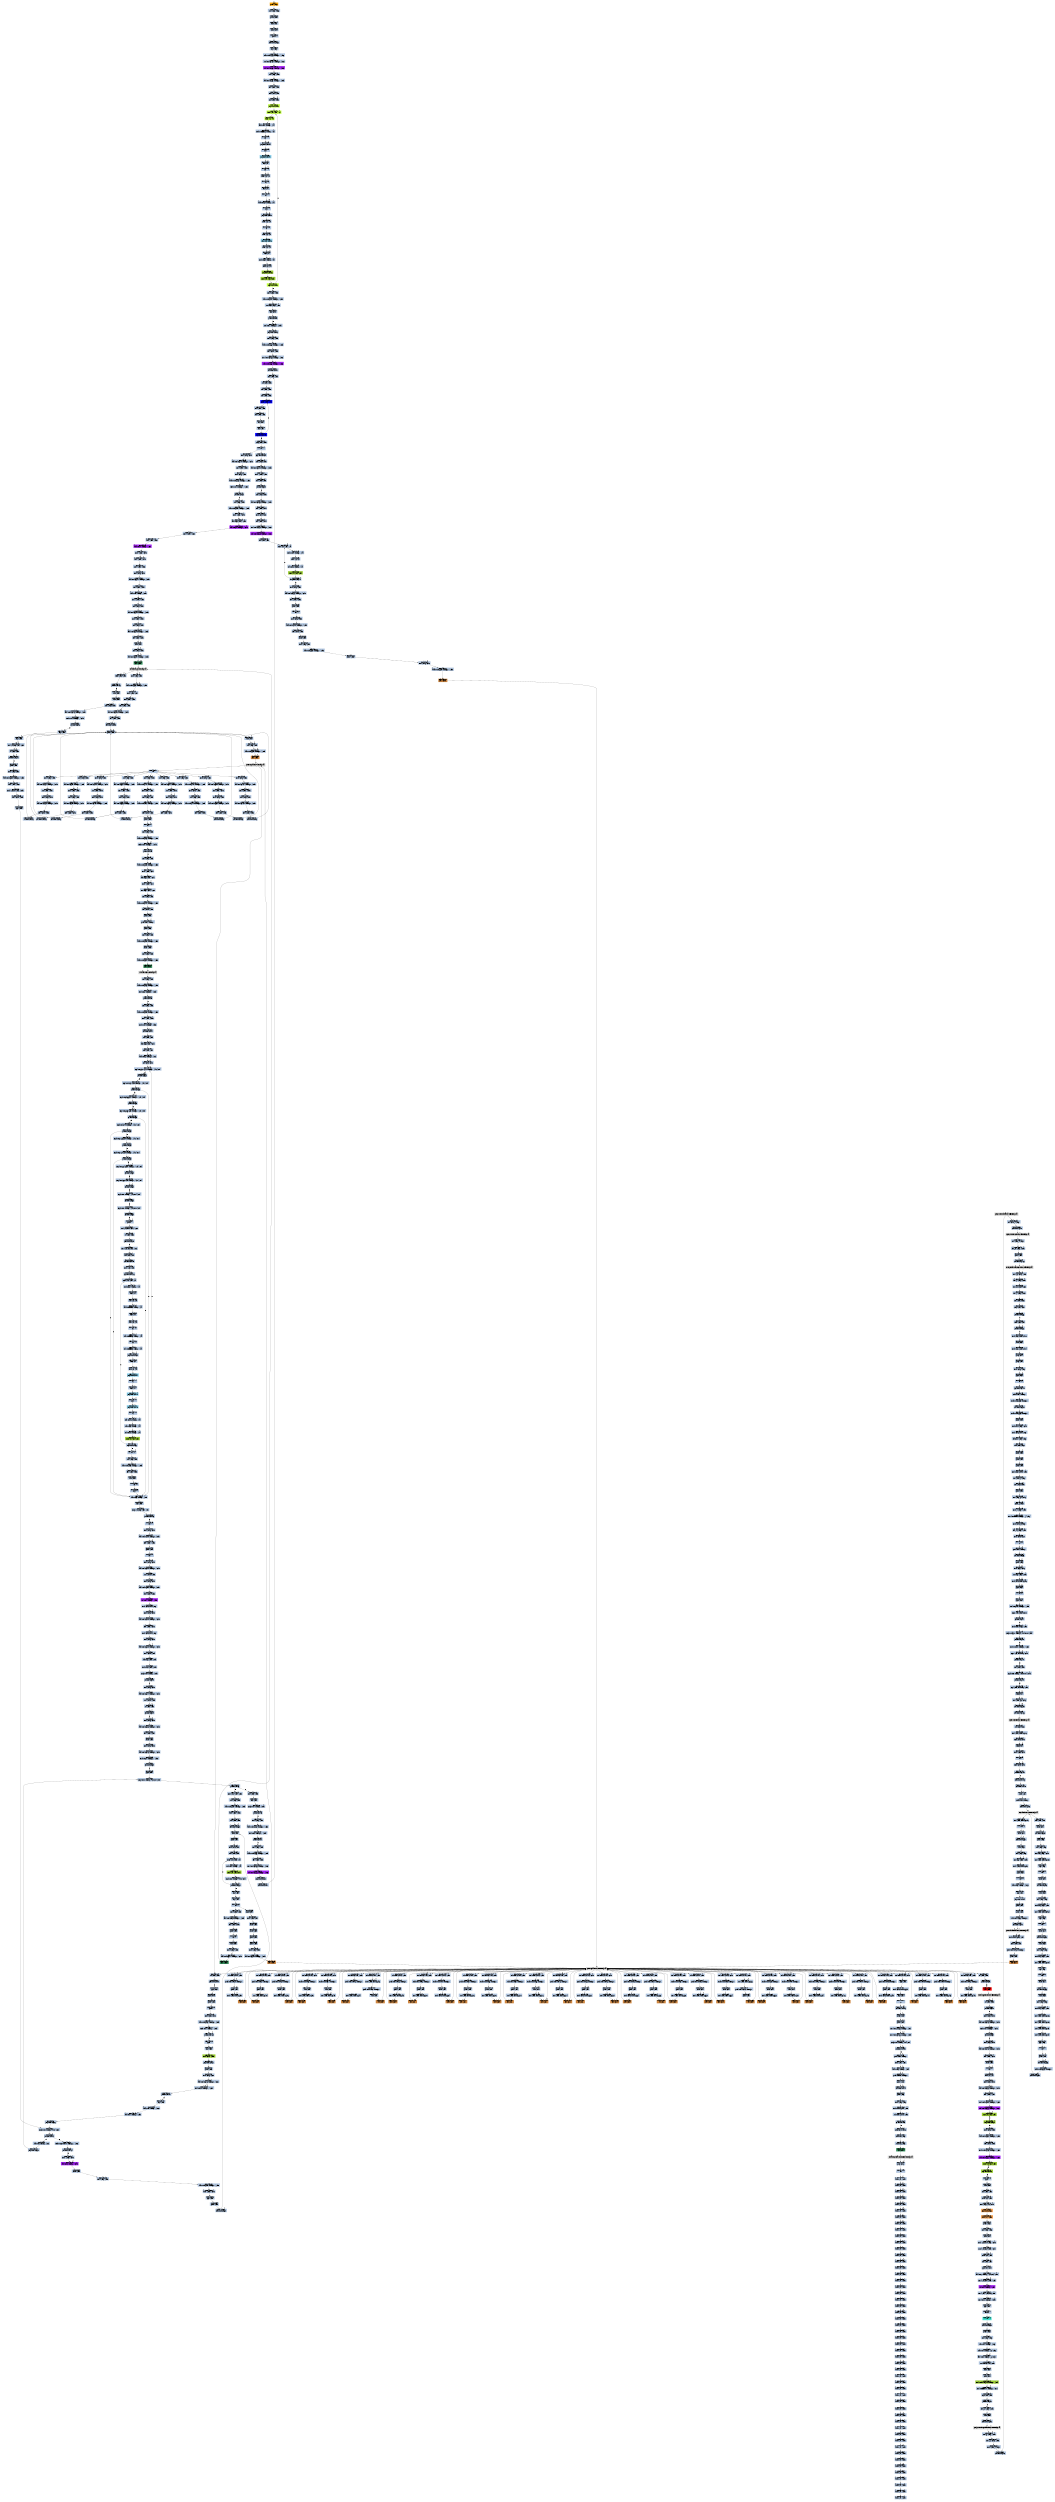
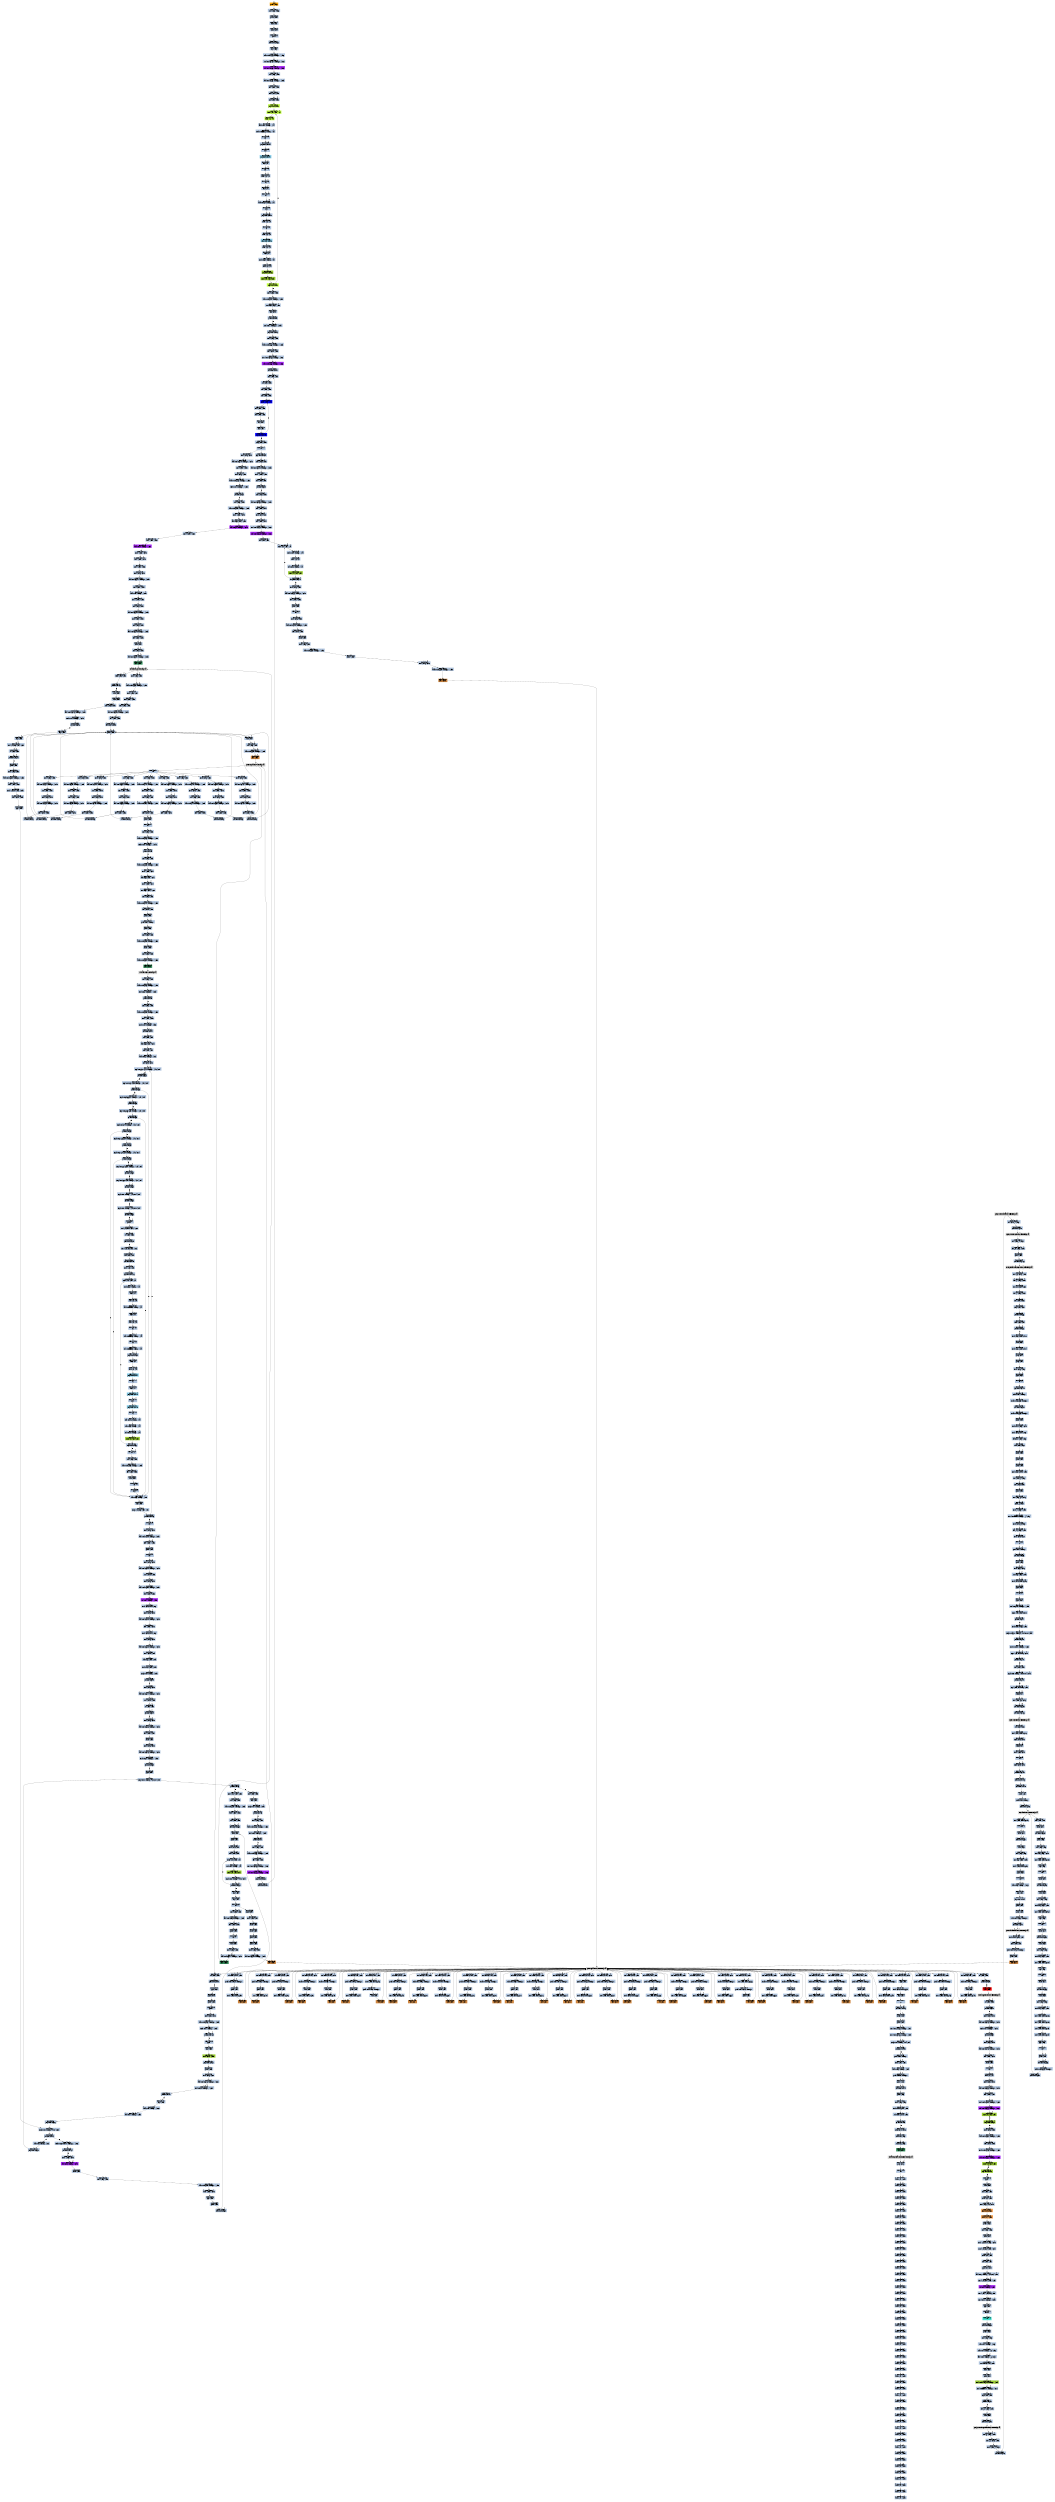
node "0x00407d0c pushl %edi": added
